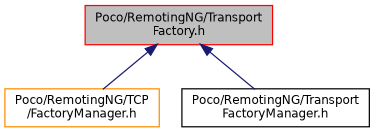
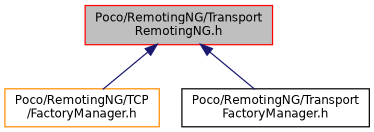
node "Poco/RemotingNG/Transport Factory.h": label "Poco/RemotingNG/Transport Factory.h" -> "Poco/RemotingNG/Transport RemotingNG.h"
